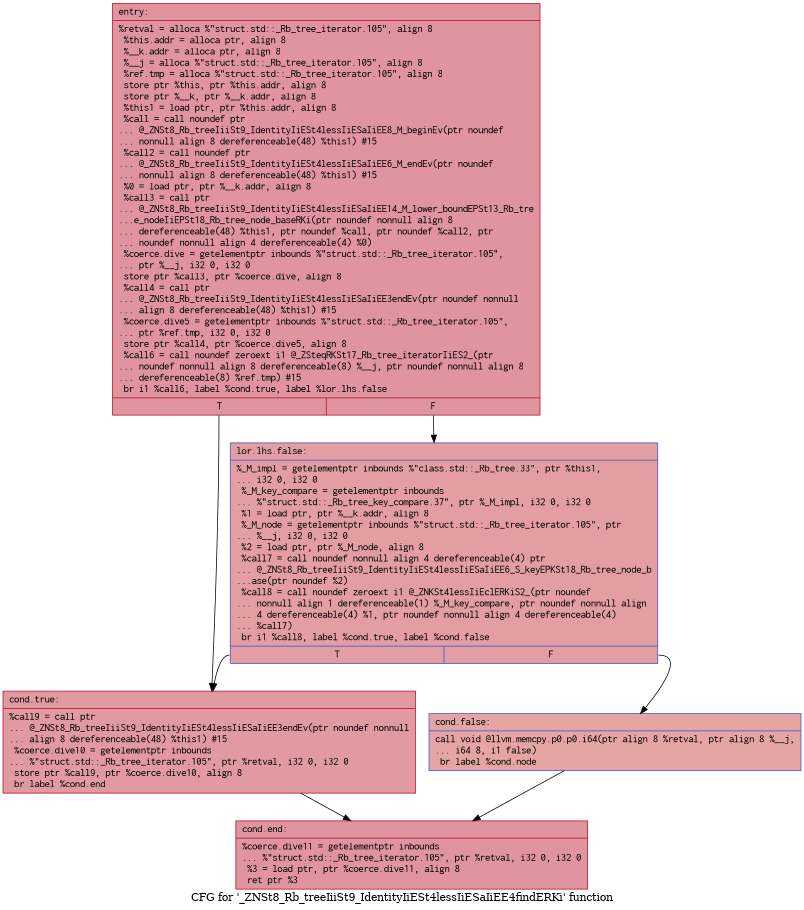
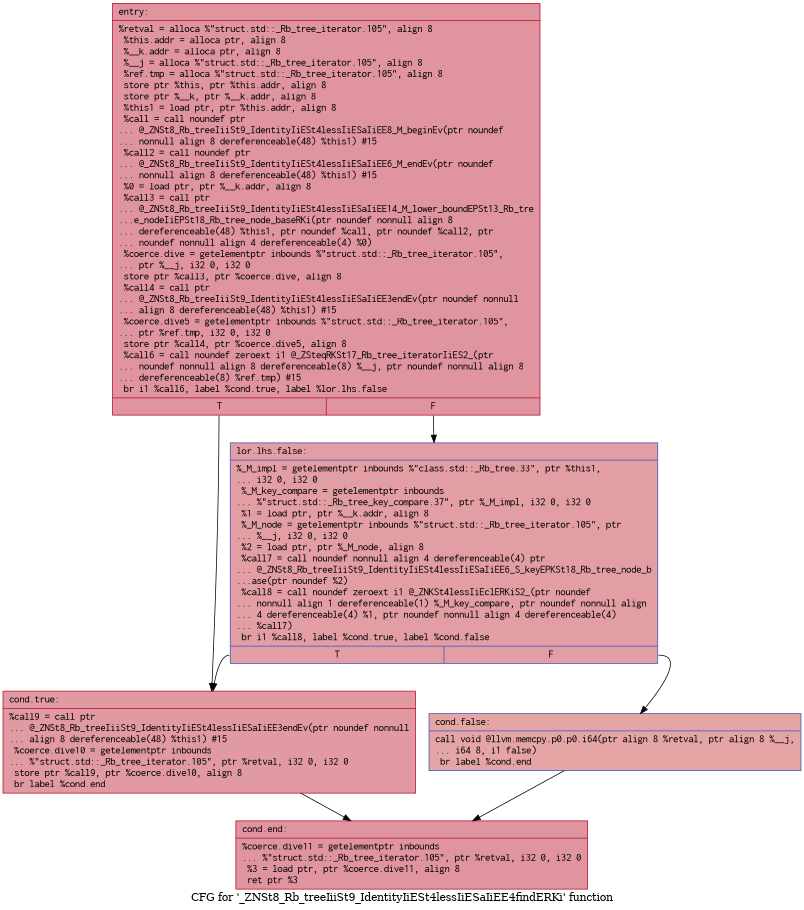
node "cond.false:": text "br label %cond.node" -> "br label %cond.end"
